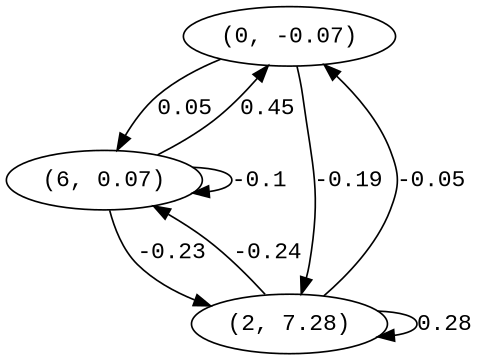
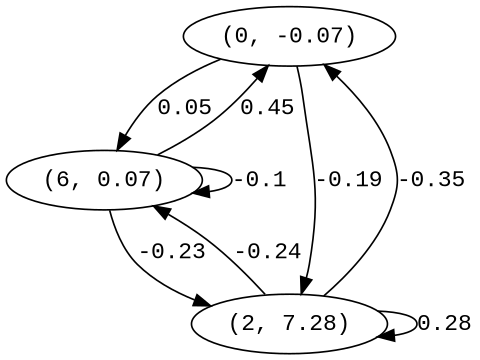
edge "(2, 7.28)" -> "(0, -0.07)": label "-0.05" -> "-0.35"
